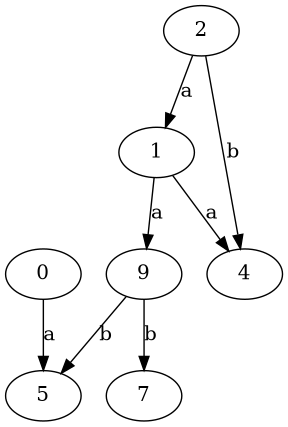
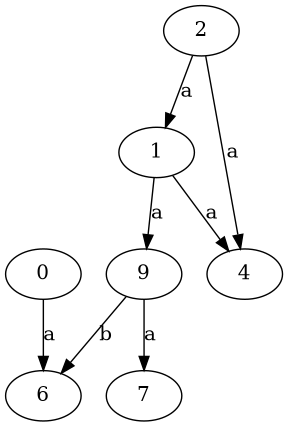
edge "2" -> "4": label "b" -> "a"
edge "9" -> "7": label "b" -> "a"
node "5": label "5" -> "6"
